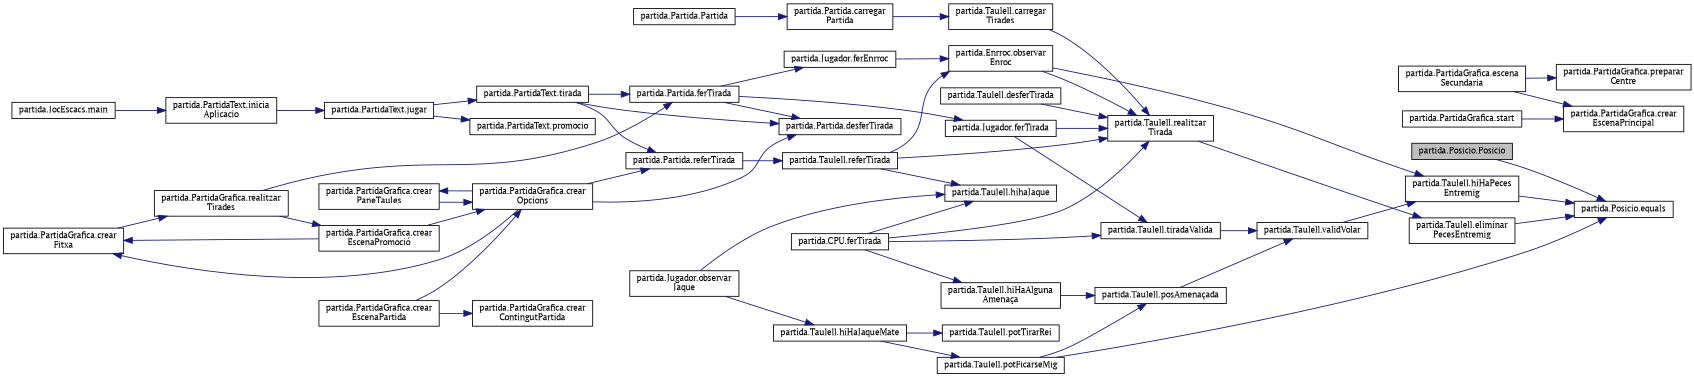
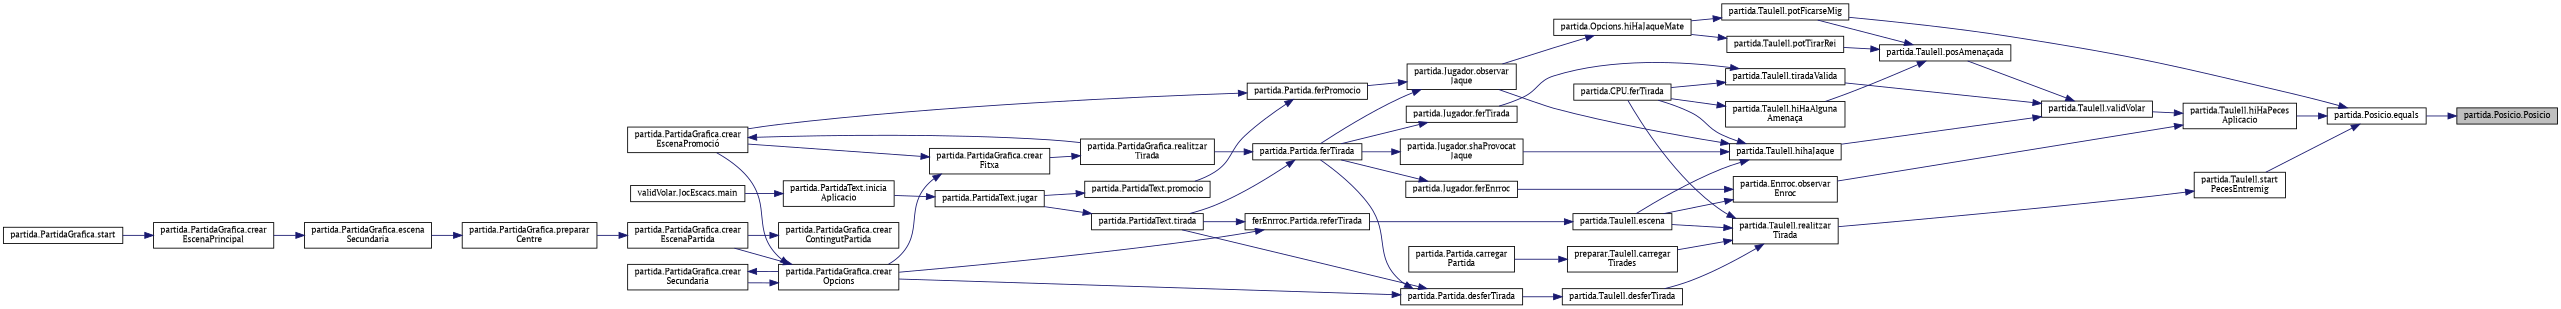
node "partida.Partida.Partida": removed
node "partida.Taulell.carregar Tirades": label "partida.Taulell.carregar Tirades" -> "preparar.Taulell.carregar Tirades"
edge "partida.Taulell.potTirarRei" -> "partida.Taulell.posAmenaçada": added
edge "partida.Enrroc.observar Enroc" -> "partida.Taulell.realitzar Tirada": removed
node "partida.Partida.ferPromocio": added
edge "partida.PartidaGrafica.escena Secundaria" -> "partida.PartidaGrafica.crear EscenaPrincipal": reversed
node "partida.JocEscacs.main": label "partida.JocEscacs.main" -> "validVolar.JocEscacs.main"
edge "partida.Partida.ferTirada" -> "partida.Jugador.observar Jaque": added
edge "partida.Jugador.ferTirada" -> "partida.Taulell.realitzar Tirada": removed
edge "partida.Taulell.hihaJaque" -> "partida.Taulell.validVolar": added
node "partida.Jugador.shaProvocat Jaque": added
node "partida.Partida.referTirada": label "partida.Partida.referTirada" -> "ferEnrroc.Partida.referTirada"
node "partida.Taulell.referTirada": label "partida.Taulell.referTirada" -> "partida.Taulell.escena"
edge "partida.Posicio.Posicio" -> "partida.Posicio.equals": reversed
node "partida.Taulell.hiHaPeces Entremig": label "partida.Taulell.hiHaPeces Entremig" -> "partida.Taulell.hiHaPeces Aplicacio"
node "partida.PartidaGrafica.crear PaneTaules": label "partida.PartidaGrafica.crear PaneTaules" -> "partida.PartidaGrafica.crear Secundaria"
node "partida.PartidaGrafica.realitzar Tirades": label "partida.PartidaGrafica.realitzar Tirades" -> "partida.PartidaGrafica.realitzar Tirada"
node "partida.Taulell.eliminar PecesEntremig": label "partida.Taulell.eliminar PecesEntremig" -> "partida.Taulell.start PecesEntremig"
edge "partida.PartidaGrafica.preparar Centre" -> "partida.PartidaGrafica.crear EscenaPartida": added
edge "partida.Partida.desferTirada" -> "partida.Taulell.desferTirada": added
node "partida.Taulell.hiHaJaqueMate": label "partida.Taulell.hiHaJaqueMate" -> "partida.Opcions.hiHaJaqueMate"
